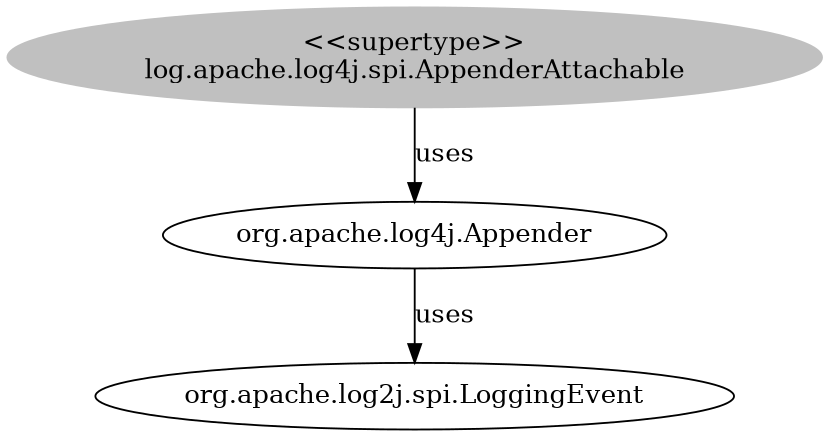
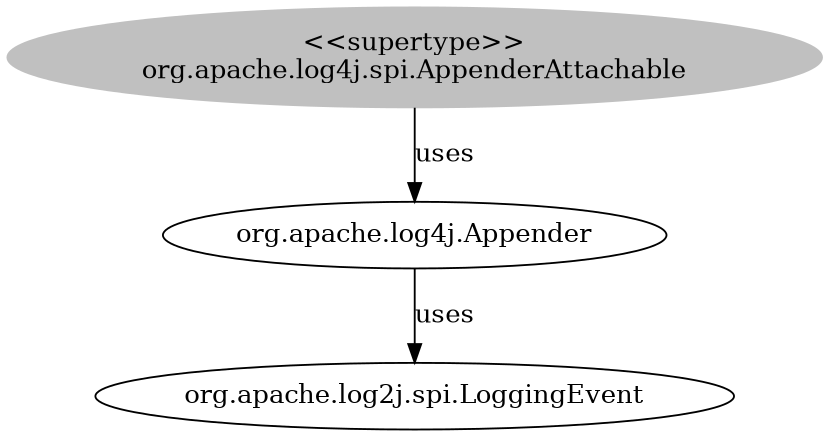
node "<<supertype>> log.apache.log4j.spi.AppenderAttachable": label "<<supertype>> log.apache.log4j.spi.AppenderAttachable" -> "<<supertype>> org.apache.log4j.spi.AppenderAttachable"
